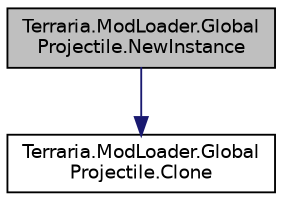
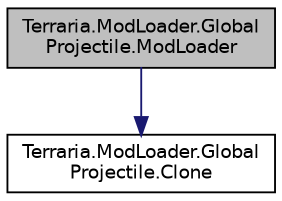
node "Terraria.ModLoader.Global Projectile.NewInstance": label "Terraria.ModLoader.Global Projectile.NewInstance" -> "Terraria.ModLoader.Global Projectile.ModLoader"
